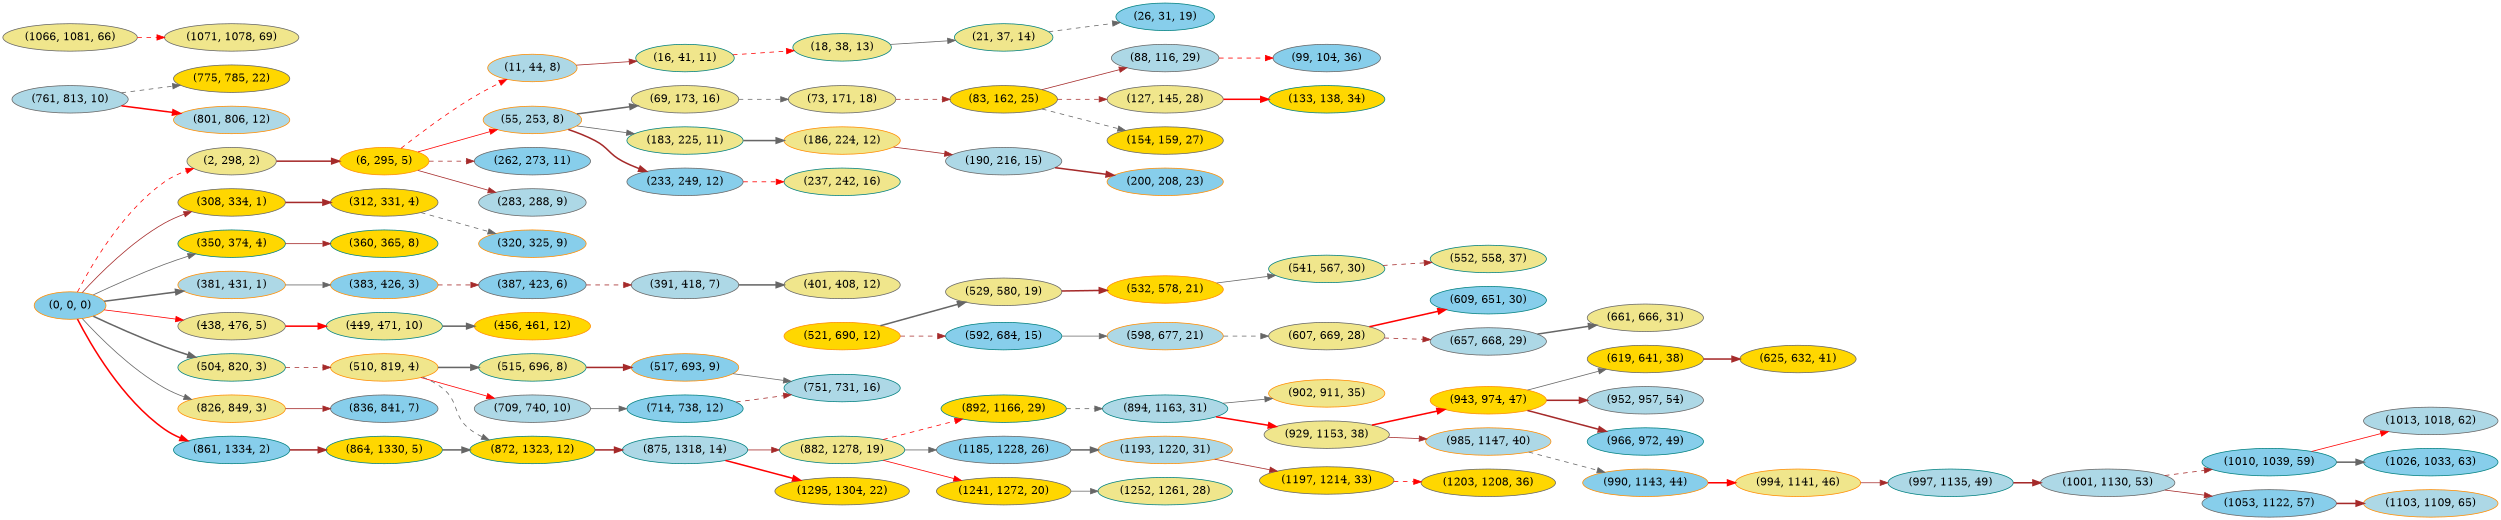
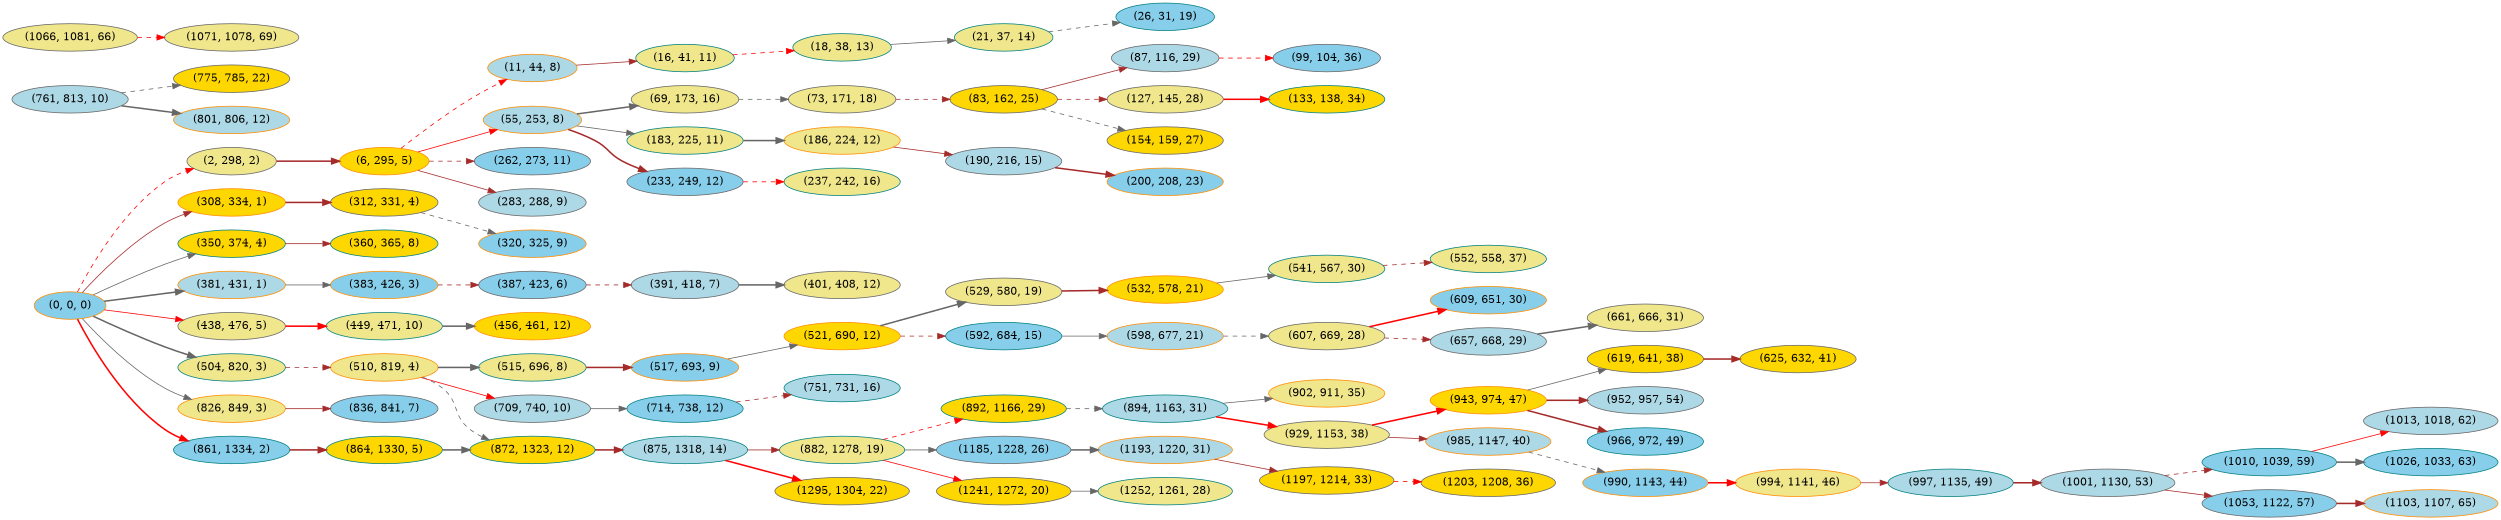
node "(88, 116, 29)": label "(88, 116, 29)" -> "(87, 116, 29)"
edge "(761, 813, 10)" -> "(801, 806, 12)": color red -> gray40
node "(308, 334, 1)": color gray40 -> darkorange
node "(609, 651, 30)": color teal -> darkorange
edge "(517, 693, 9)" -> "(751, 731, 16)": now "(517, 693, 9)" -> "(521, 690, 12)"
node "(1103, 1109, 65)": label "(1103, 1109, 65)" -> "(1103, 1107, 65)"
